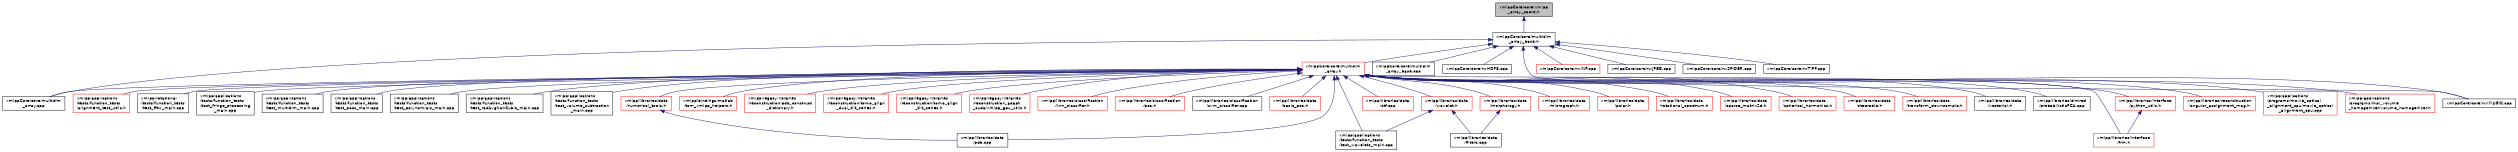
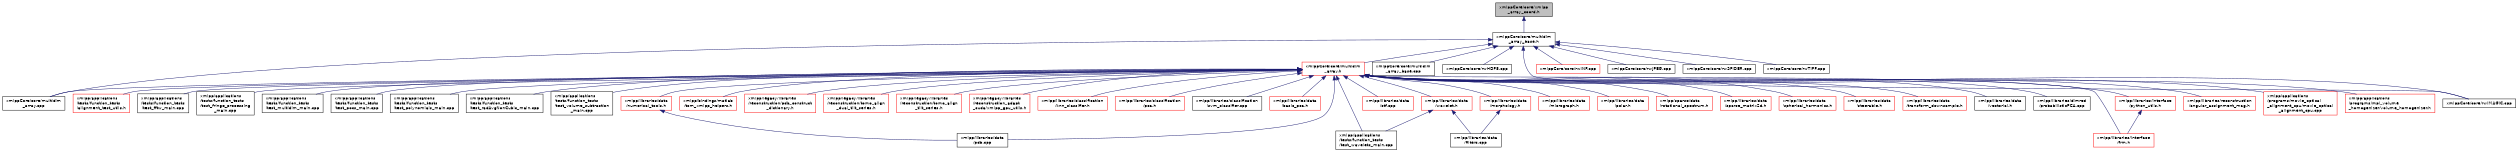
node "xmipp/rotational /tests/function_tests /test_fftw_main.cpp": label "xmipp/rotational /tests/function_tests /test_fftw_main.cpp" -> "xmipp/applications /tests/function_tests /test_fftw_main.cpp"
node "xmipp/libraries/data /rotational_spectrum.h": label "xmipp/libraries/data /rotational_spectrum.h" -> "xmipp/sparse/data /rotational_spectrum.h"
